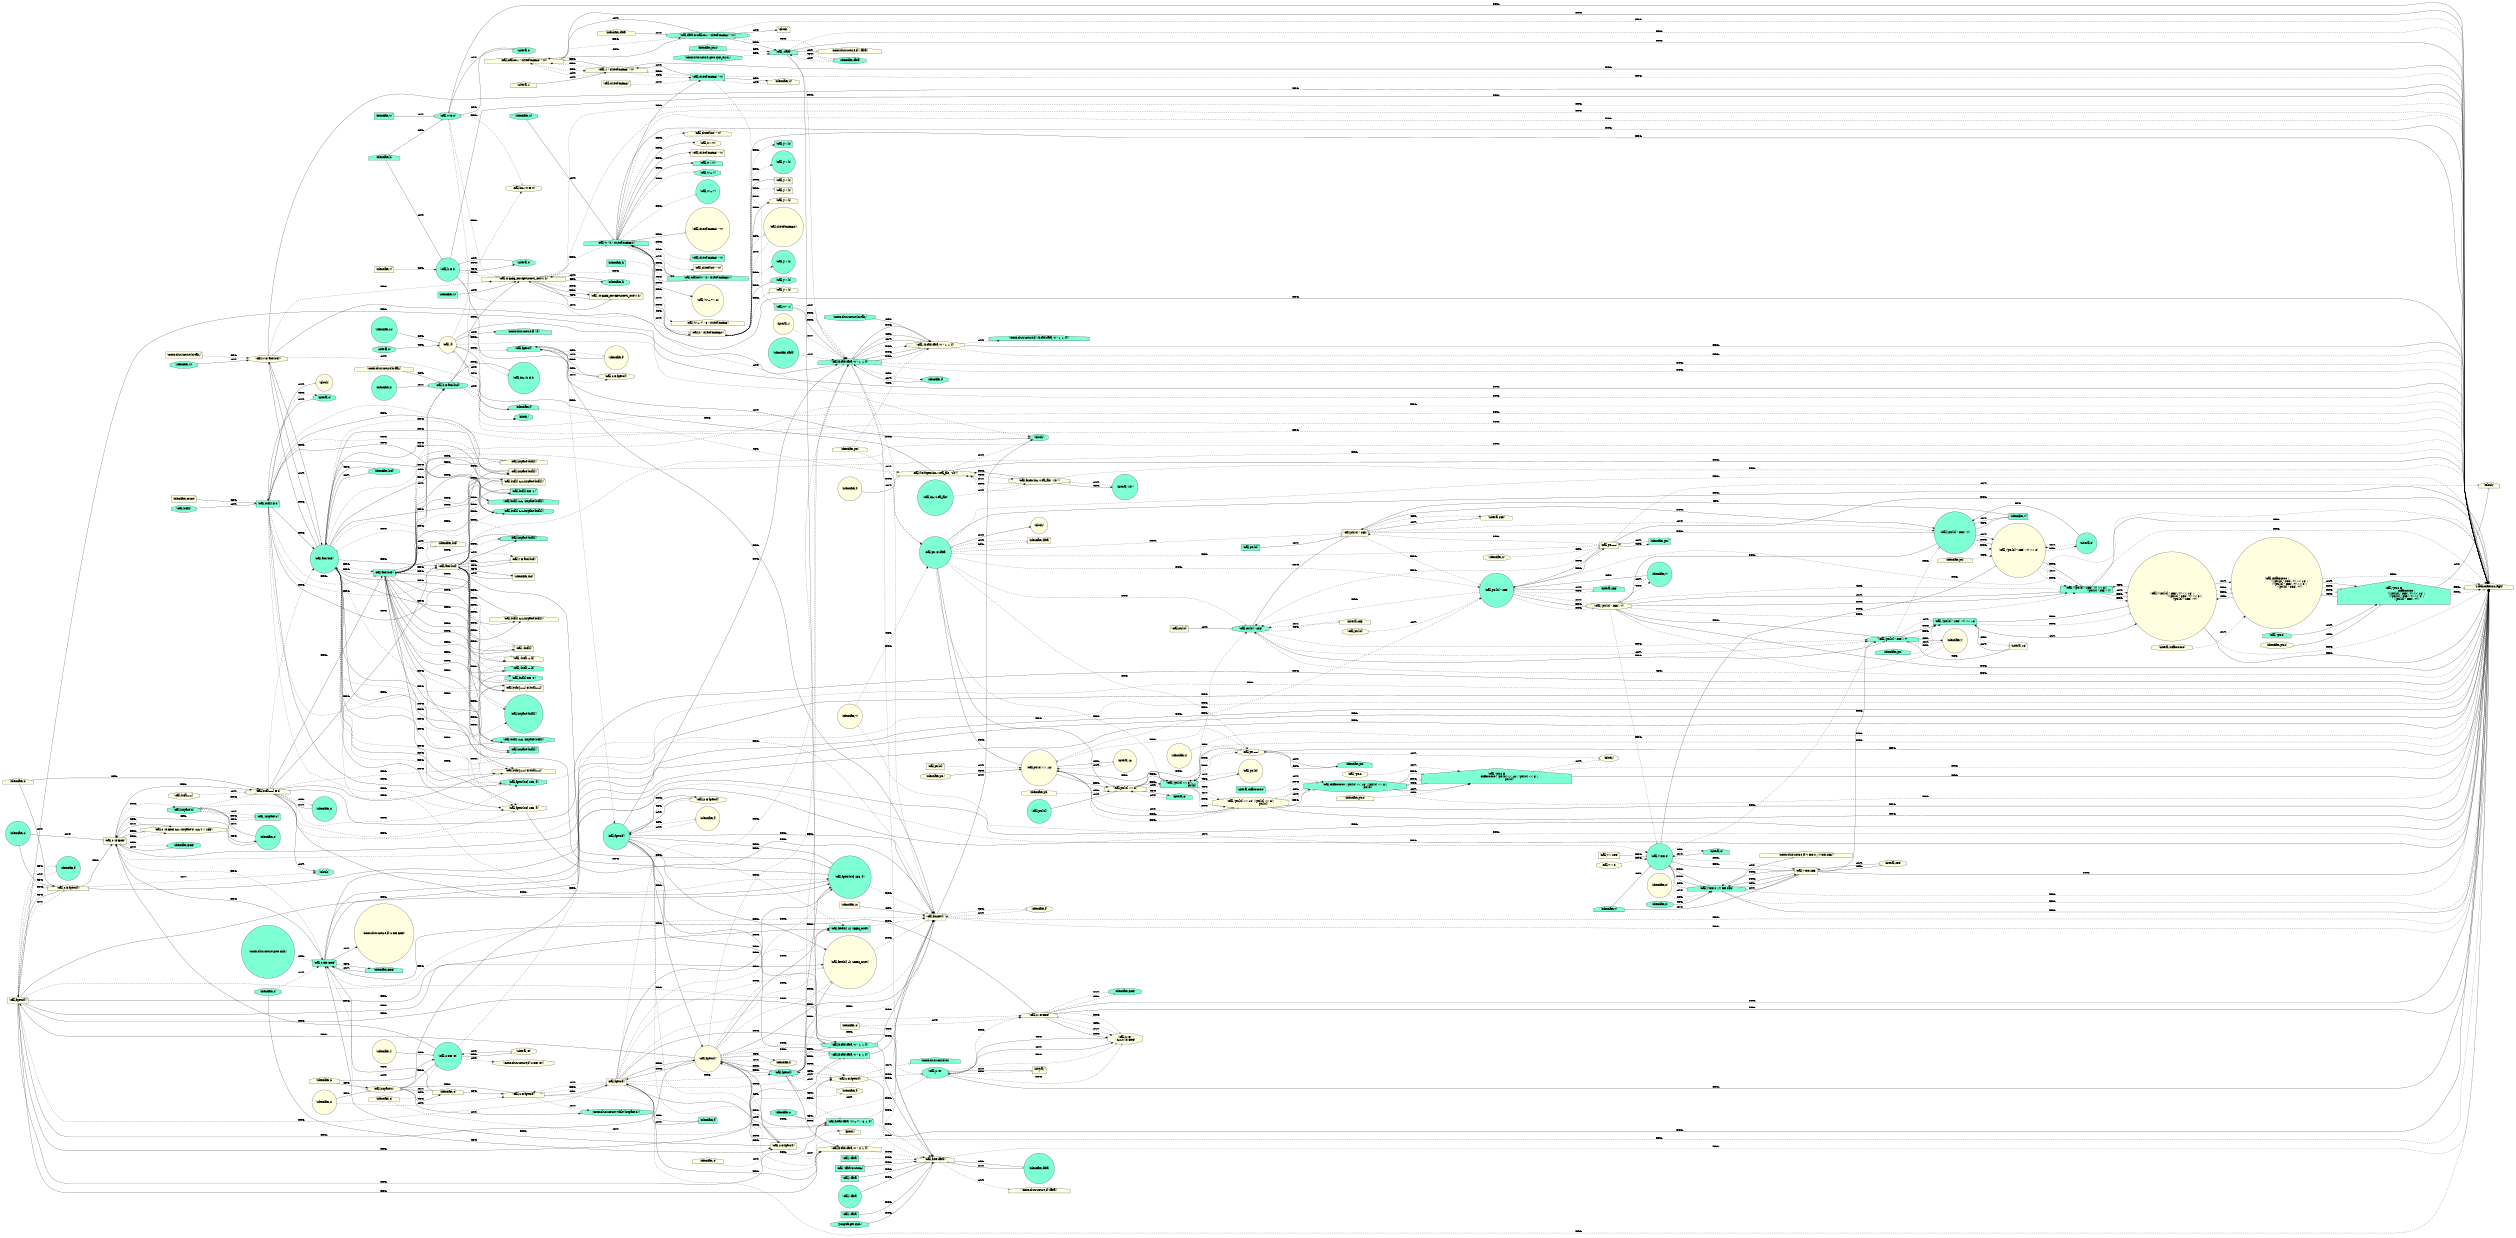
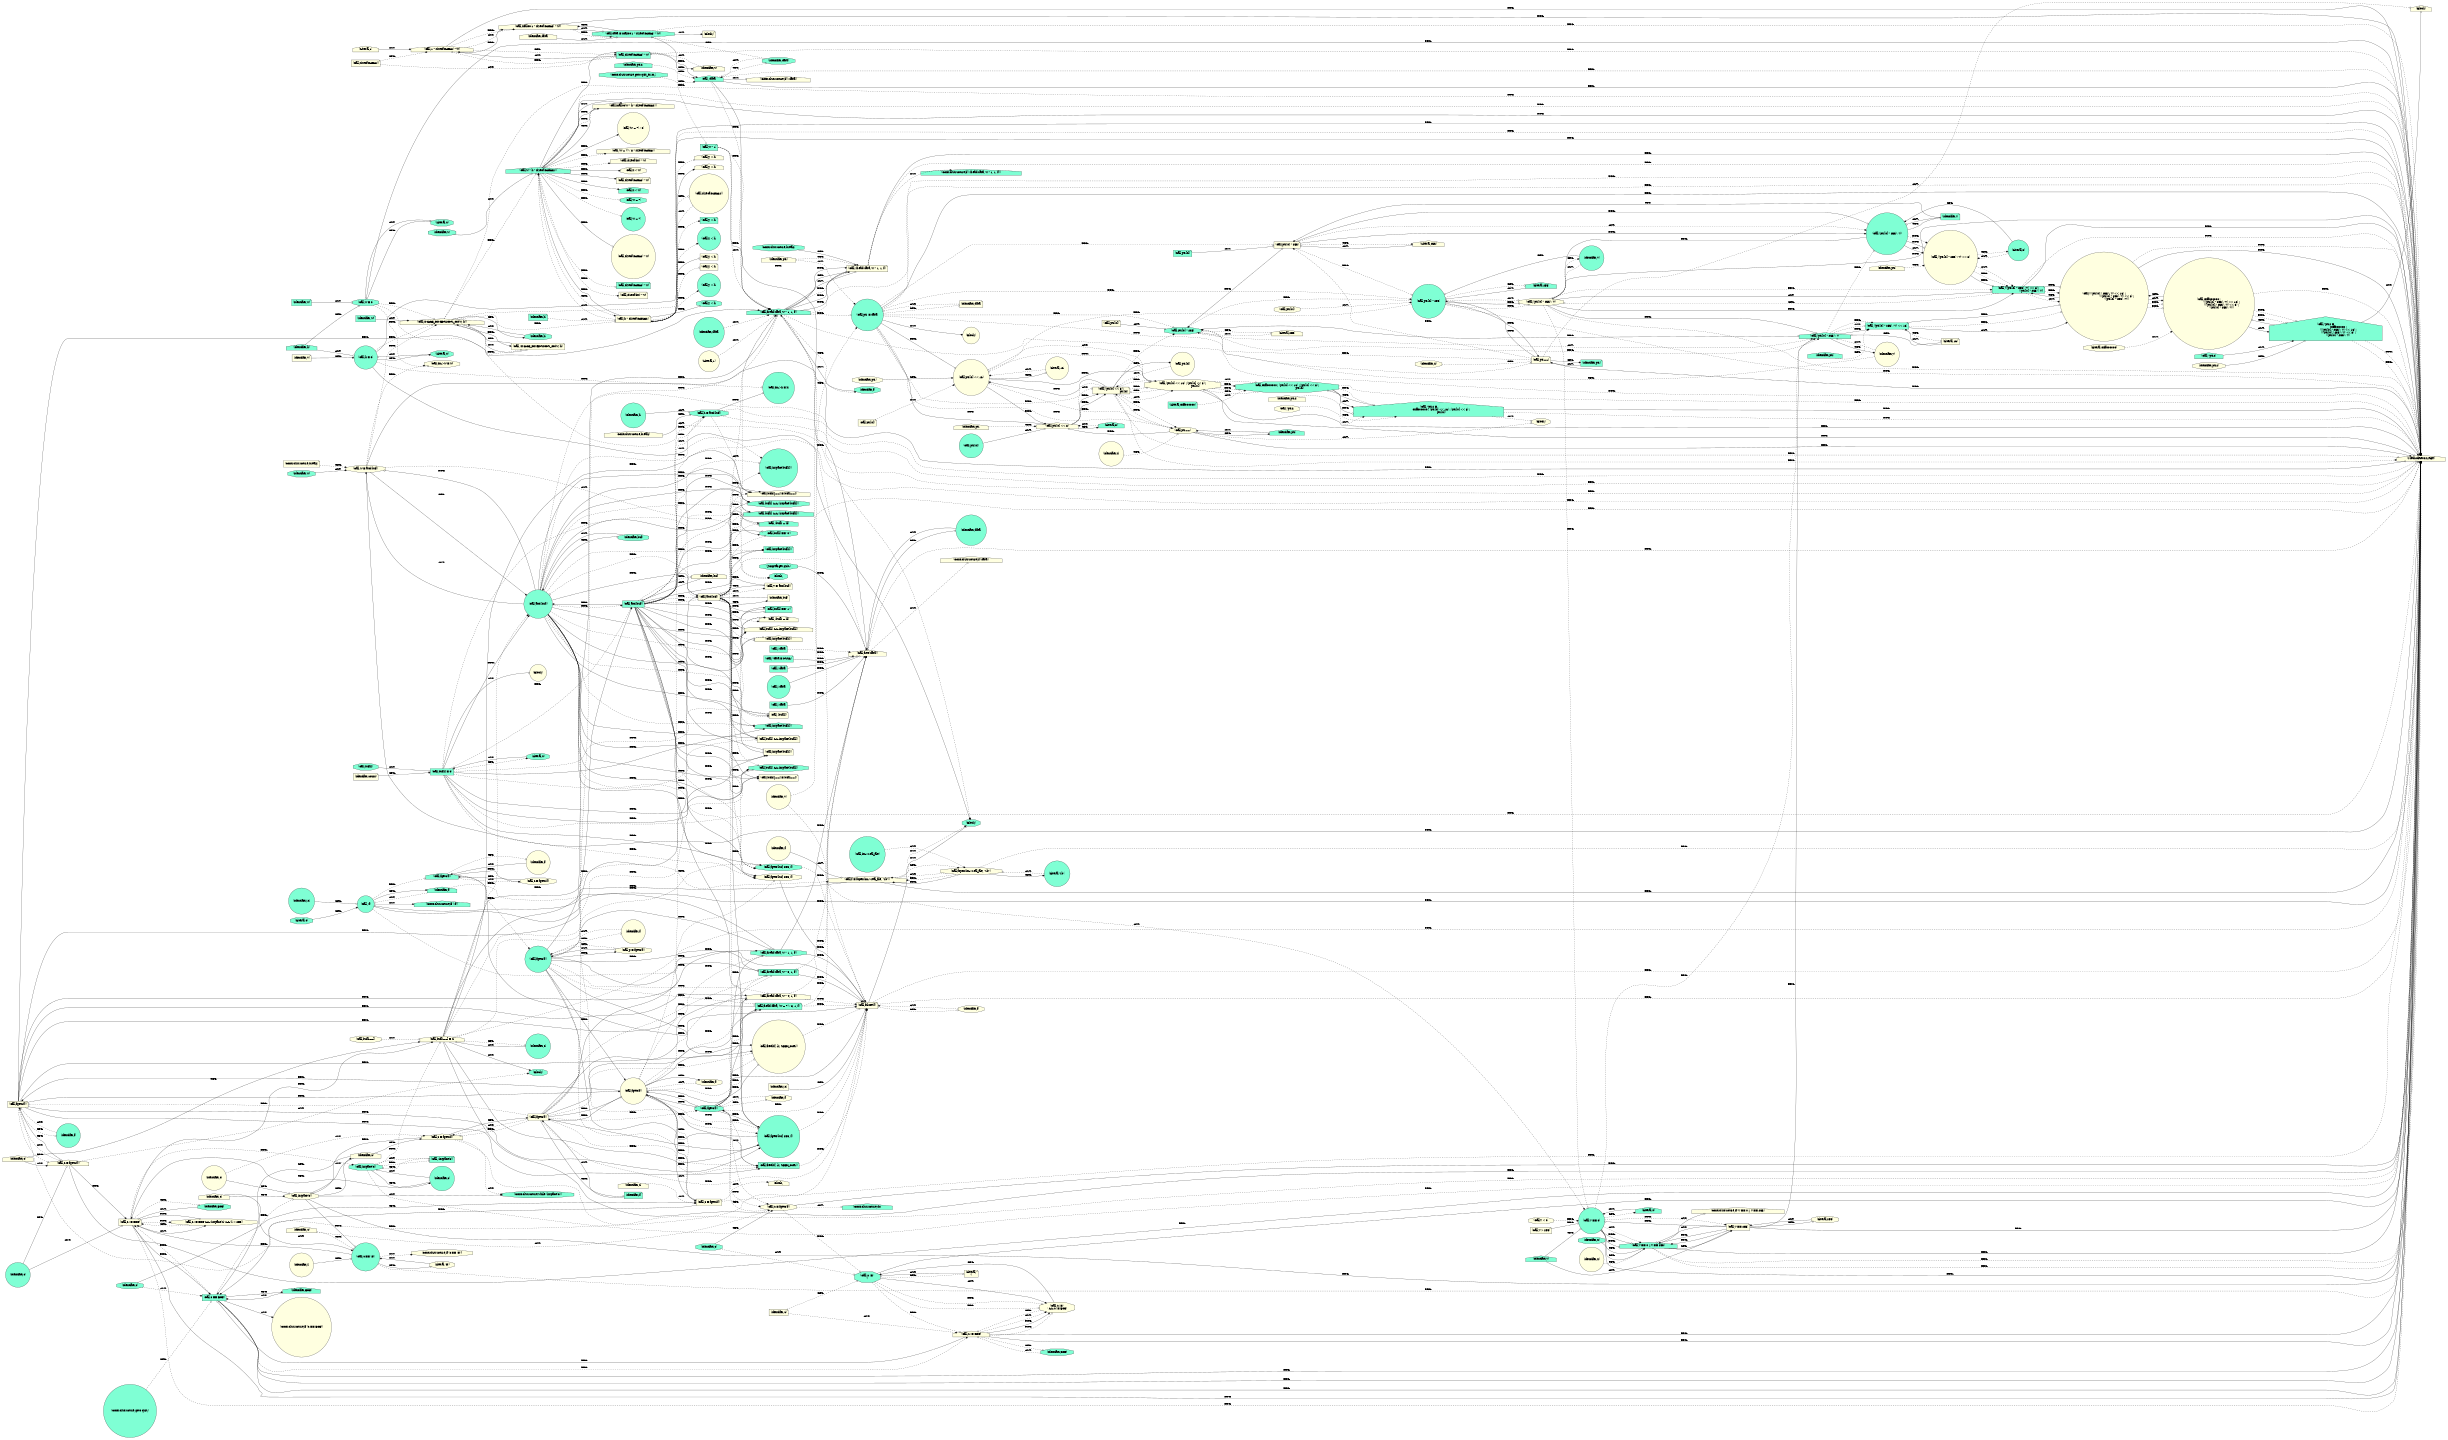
edge "(Call,malloc(1 * sizeof(DATA8) * w))" -> "(Call,1 * sizeof(DATA8) * w)": now "(Call,sizeof(DATA8))" -> "(Call,1 * sizeof(DATA8) * w)"
edge "(Call,!f)" -> "(Call,im->w = w)": now "(Call,w = atoi(buf))" -> "(Call,im->w = w)"
node "(Call,malloc(w * h * sizeof(DATA32)))": fillcolor aquamarine -> lightyellow
edge "(Call,h = atoi(buf))" -> "(Call,IMAGE_DIMENSIONS_OK(w, h))": removed, label "DDG:"
node "(Call,!f)": fillcolor lightyellow -> aquamarine
node "(Call,!fread(data, w * 1, 1, f))": shape octagon -> note
edge "(Call,v == 0)" -> "(Call,((ptr[0] * 255) / v) << 8)": now "(Call,v == 0)" -> "(MethodReturn,RET)"
node "(Call,(ptr[0] << 8) | ptr[0])": fillcolor aquamarine -> lightyellow
edge "(Call,c == '#')" -> "(Literal,'#')": label "DDG: " -> "CFG: "
